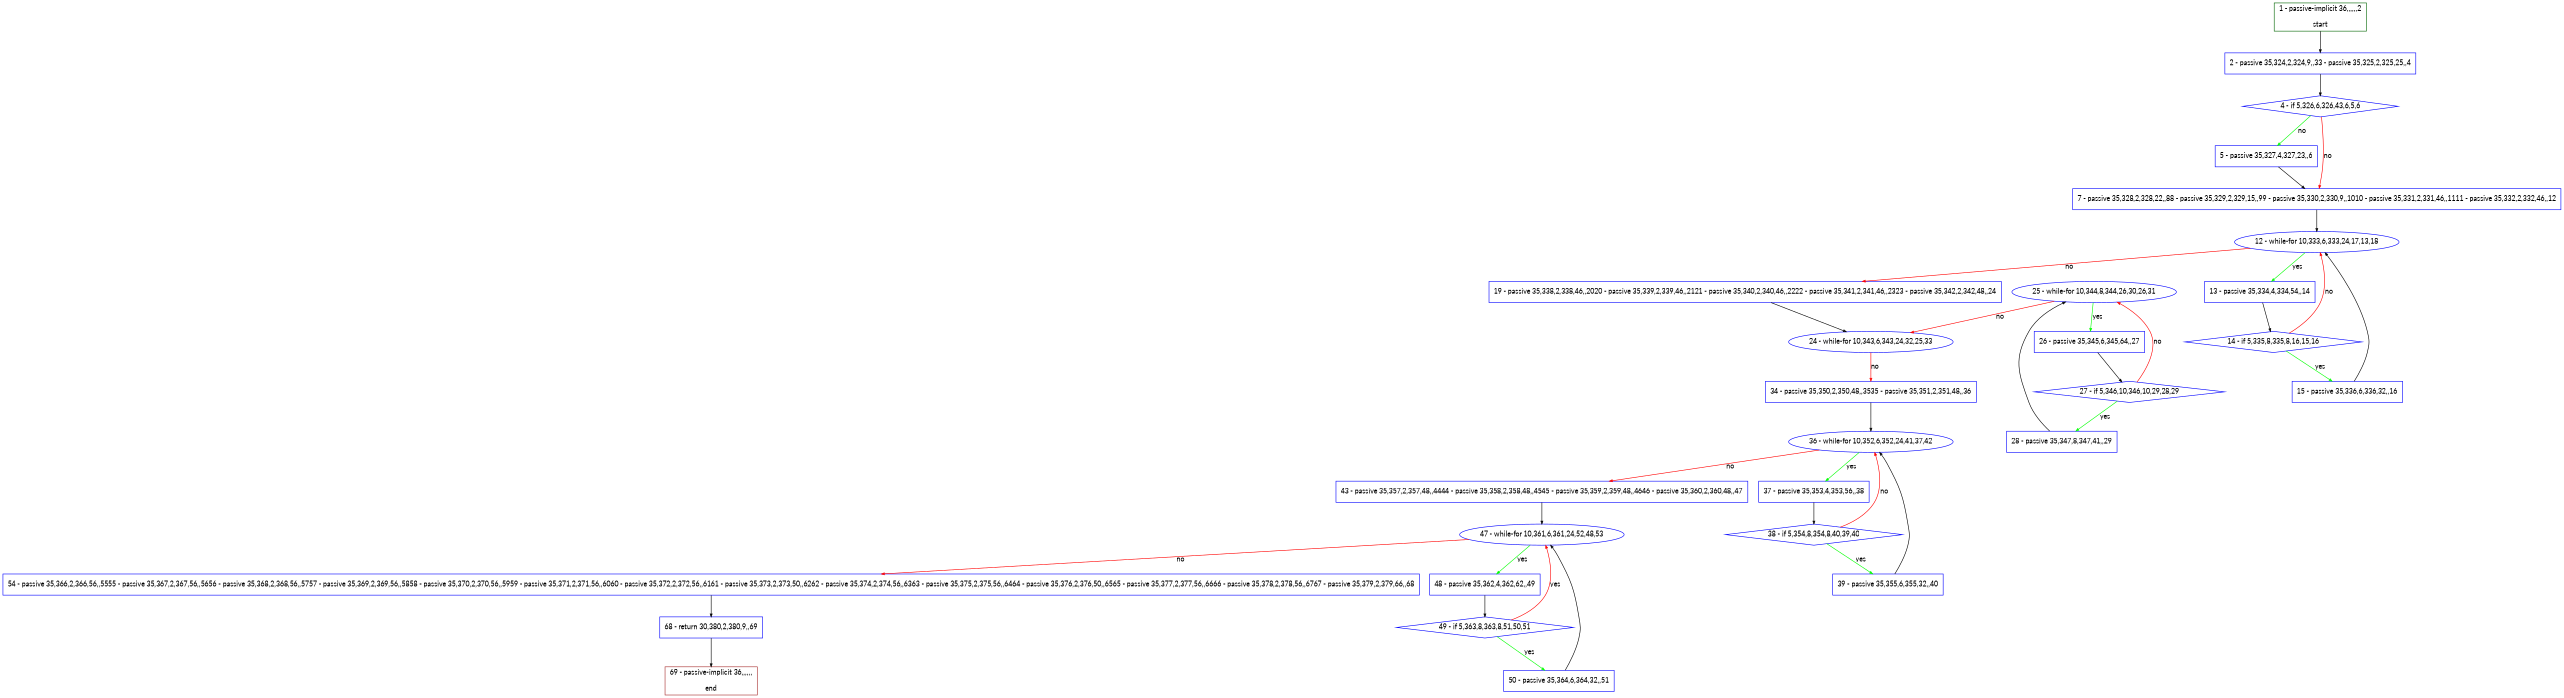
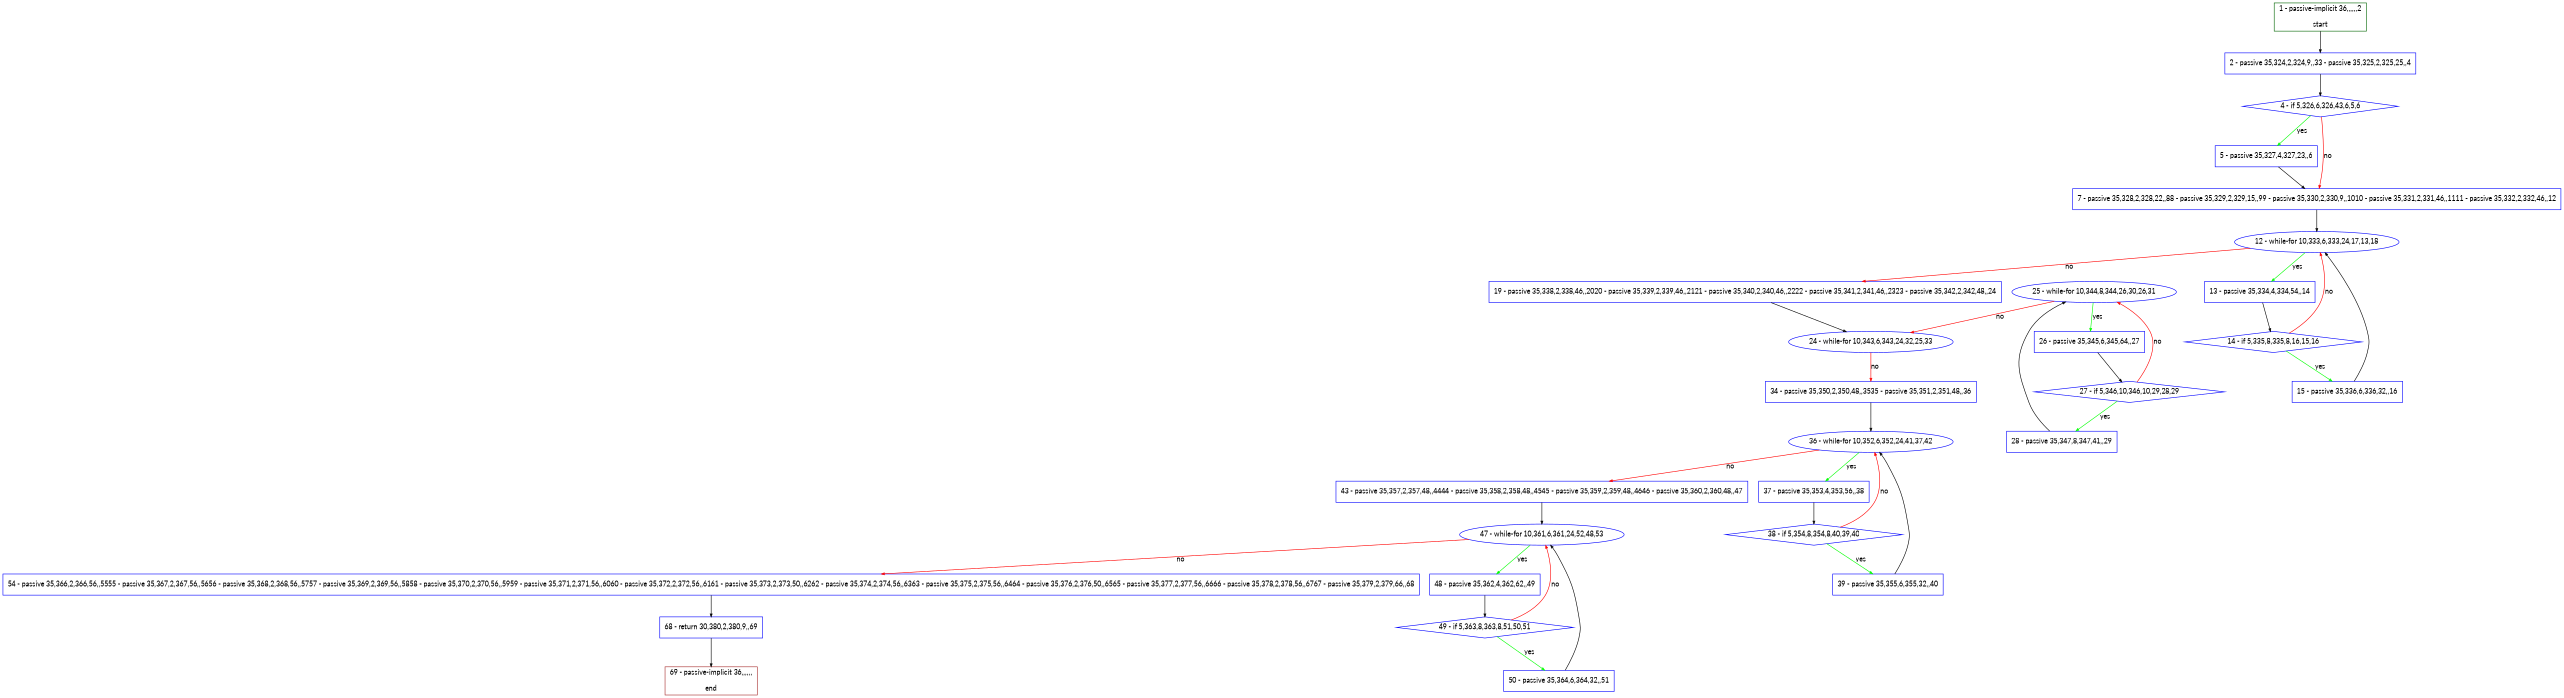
edge "4 - if 5,326,6,326,43,6,5,6" -> "5 - passive 35,327,4,327,23,,6": label "no" -> "yes"
edge "49 - if 5,363,8,363,8,51,50,51" -> "47 - while-for 10,361,6,361,24,52,48,53": label "yes" -> "no"
